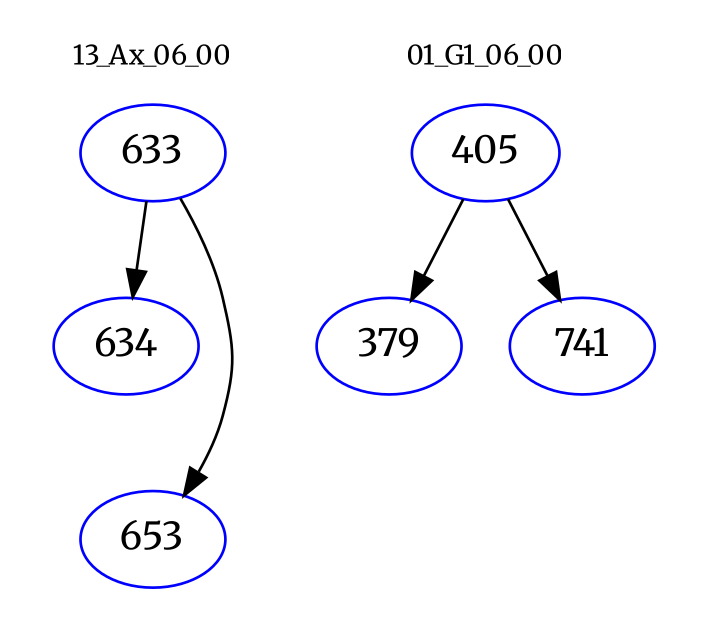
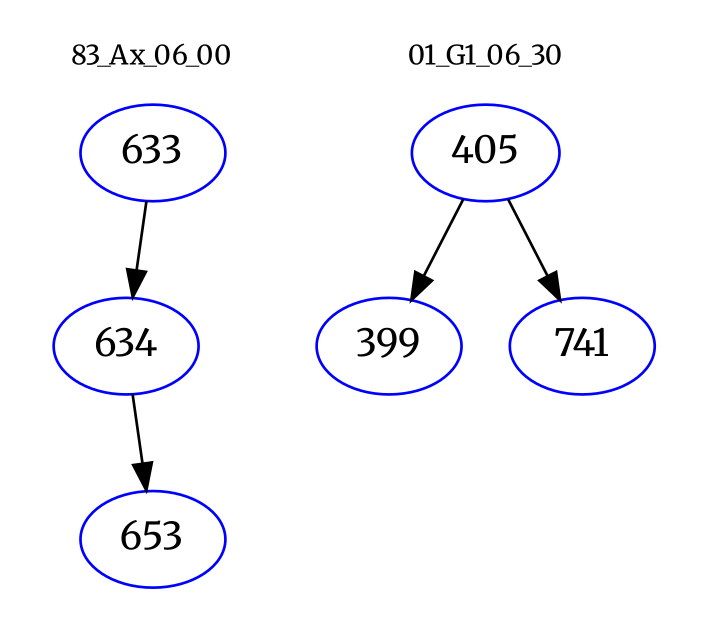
cluster "13_Ax_06_00": label "13_Ax_06_00" -> "83_Ax_06_00"
cluster "01_G1_06_00": label "01_G1_06_00" -> "01_G1_06_30"
edge "633" -> "653": now "634" -> "653"
node "379": label "379" -> "399"
